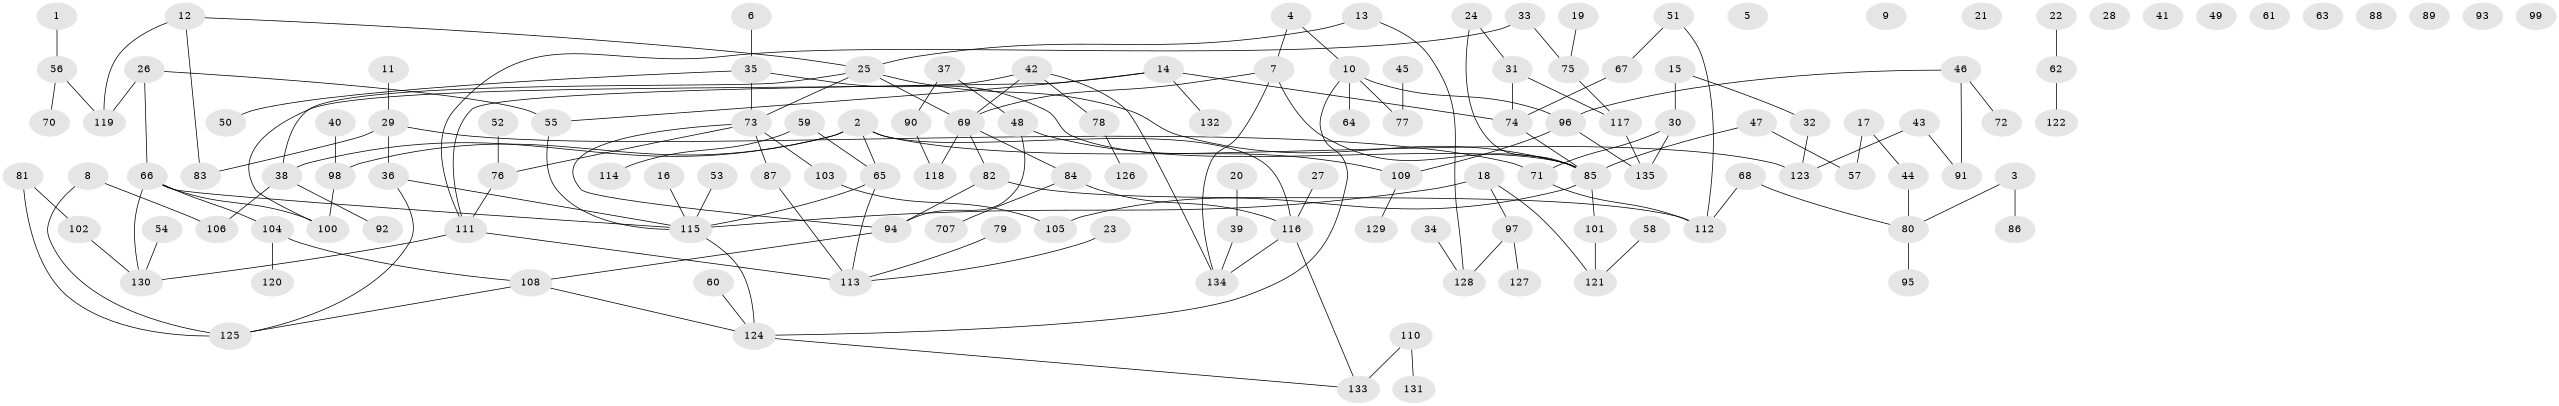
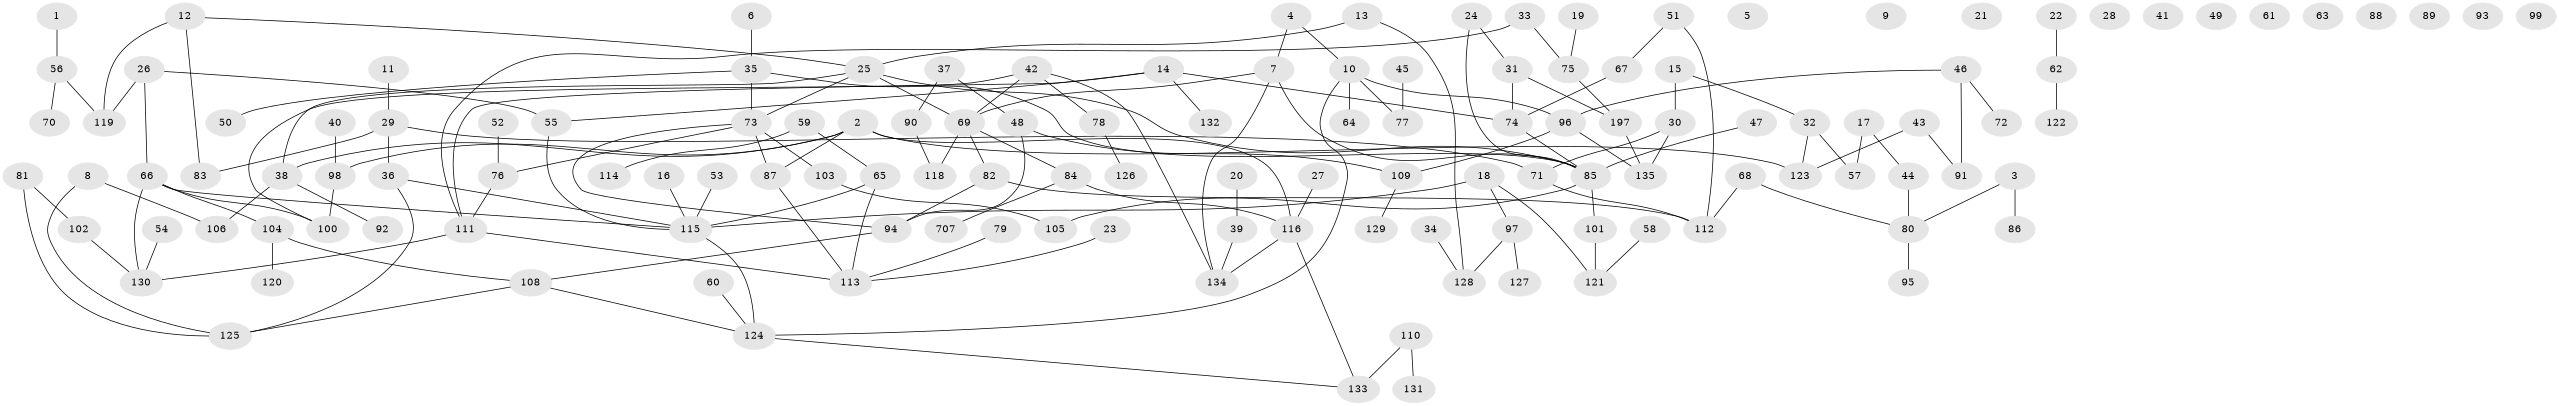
node "117": label "117" -> "197"
edge "47" -- "57": now "32" -- "57"
edge "2" -- "65": now "2" -- "87"
